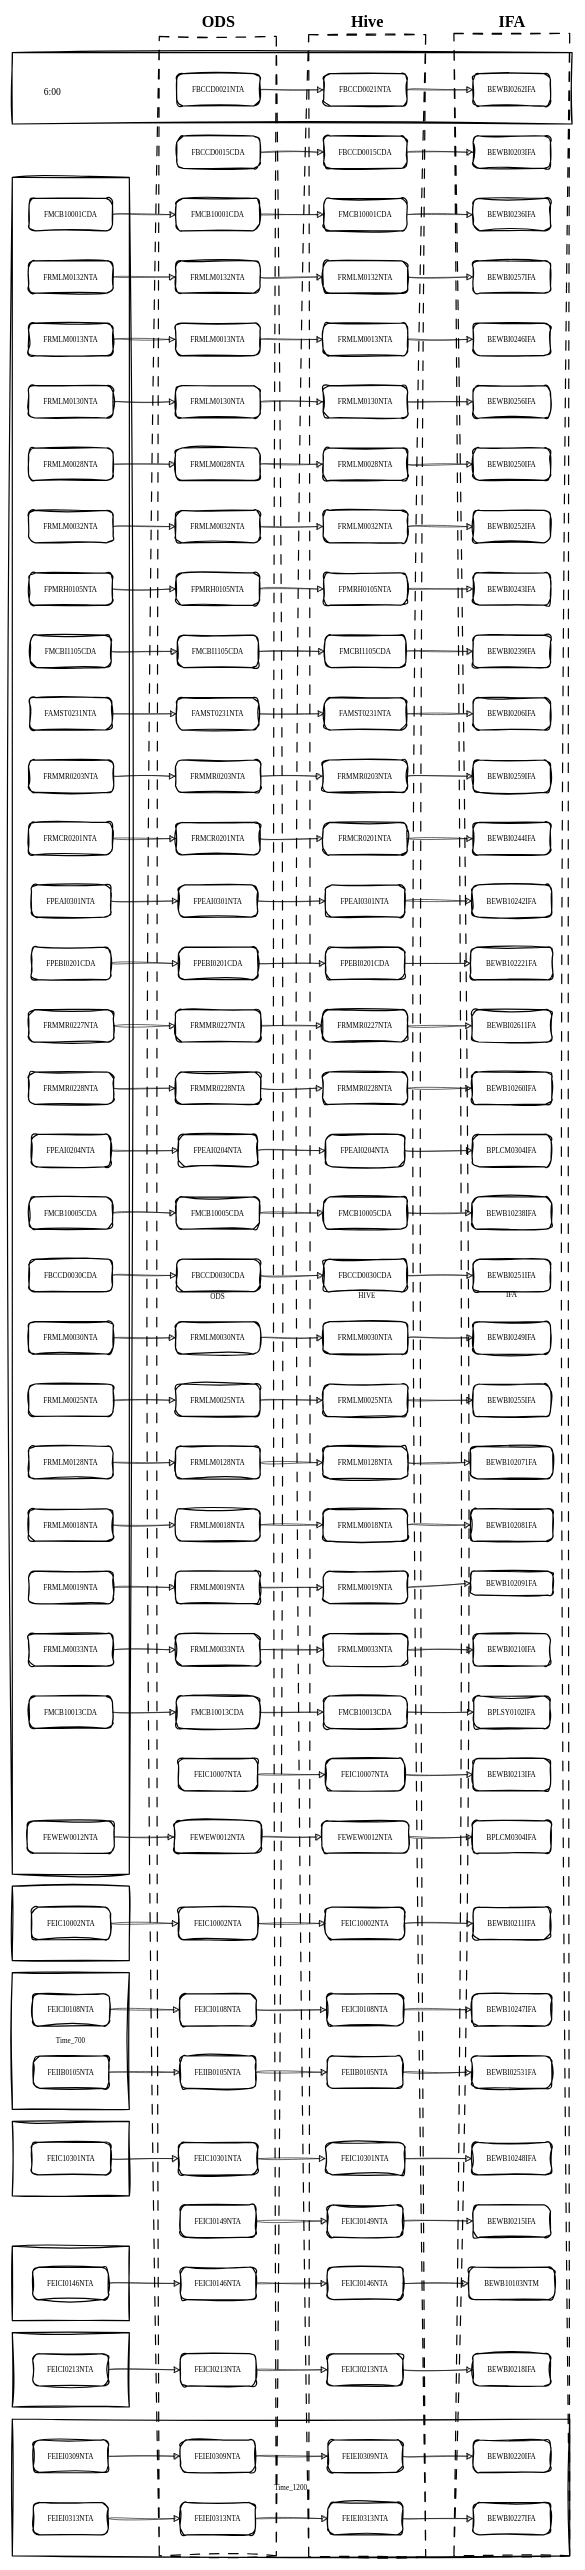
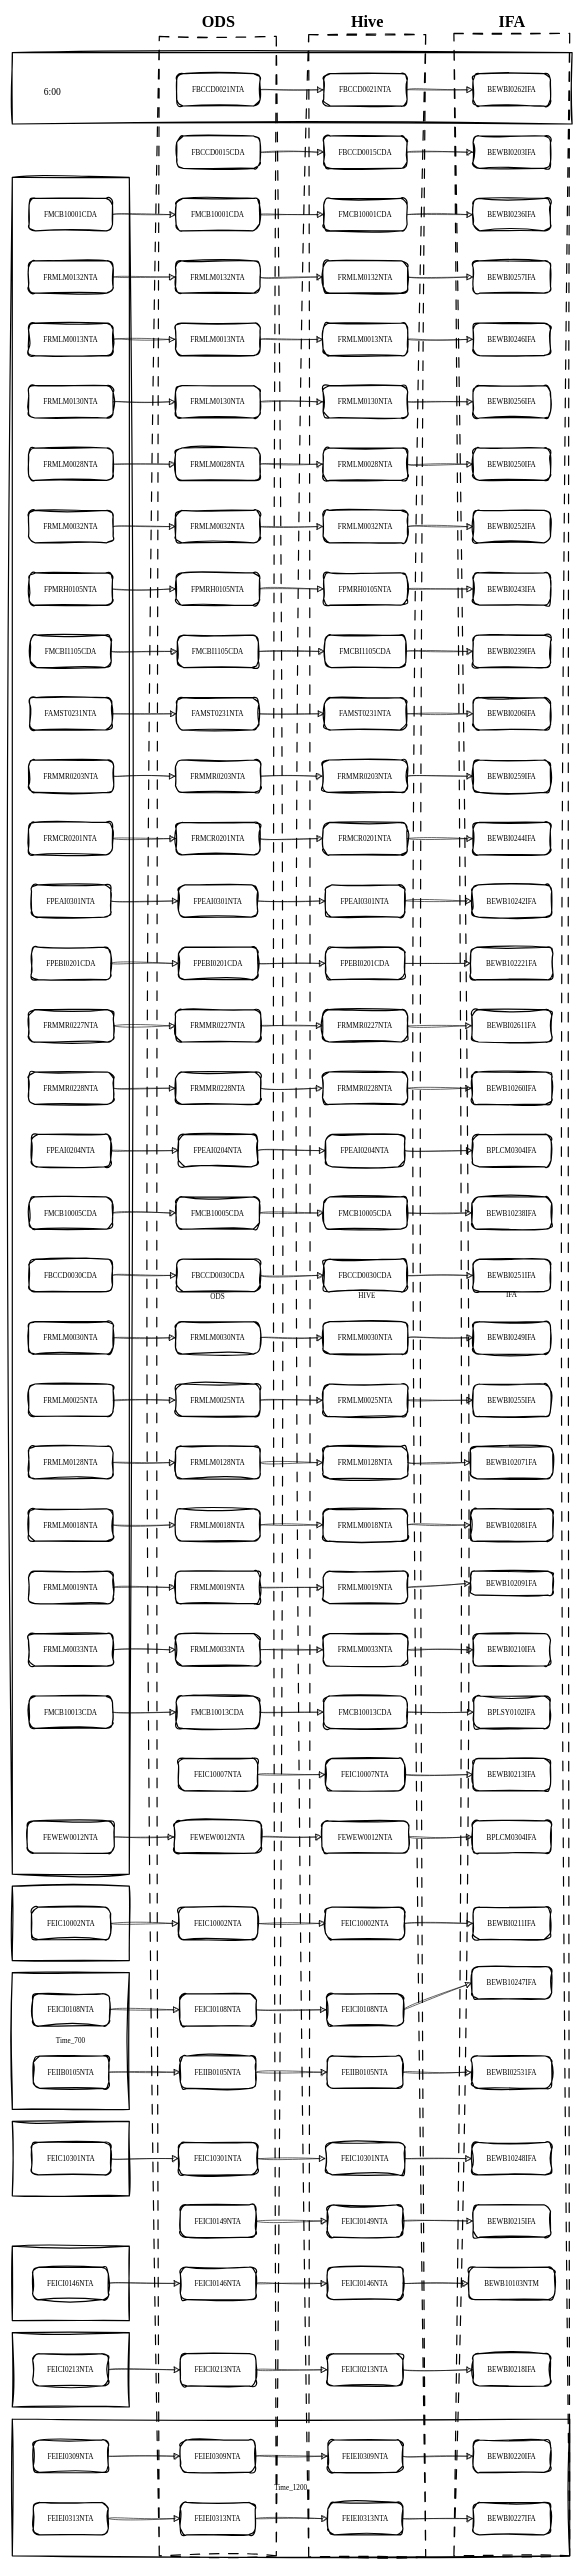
node "BEWB10247IFA": moved (512, 2010) -> (512, 1983)
